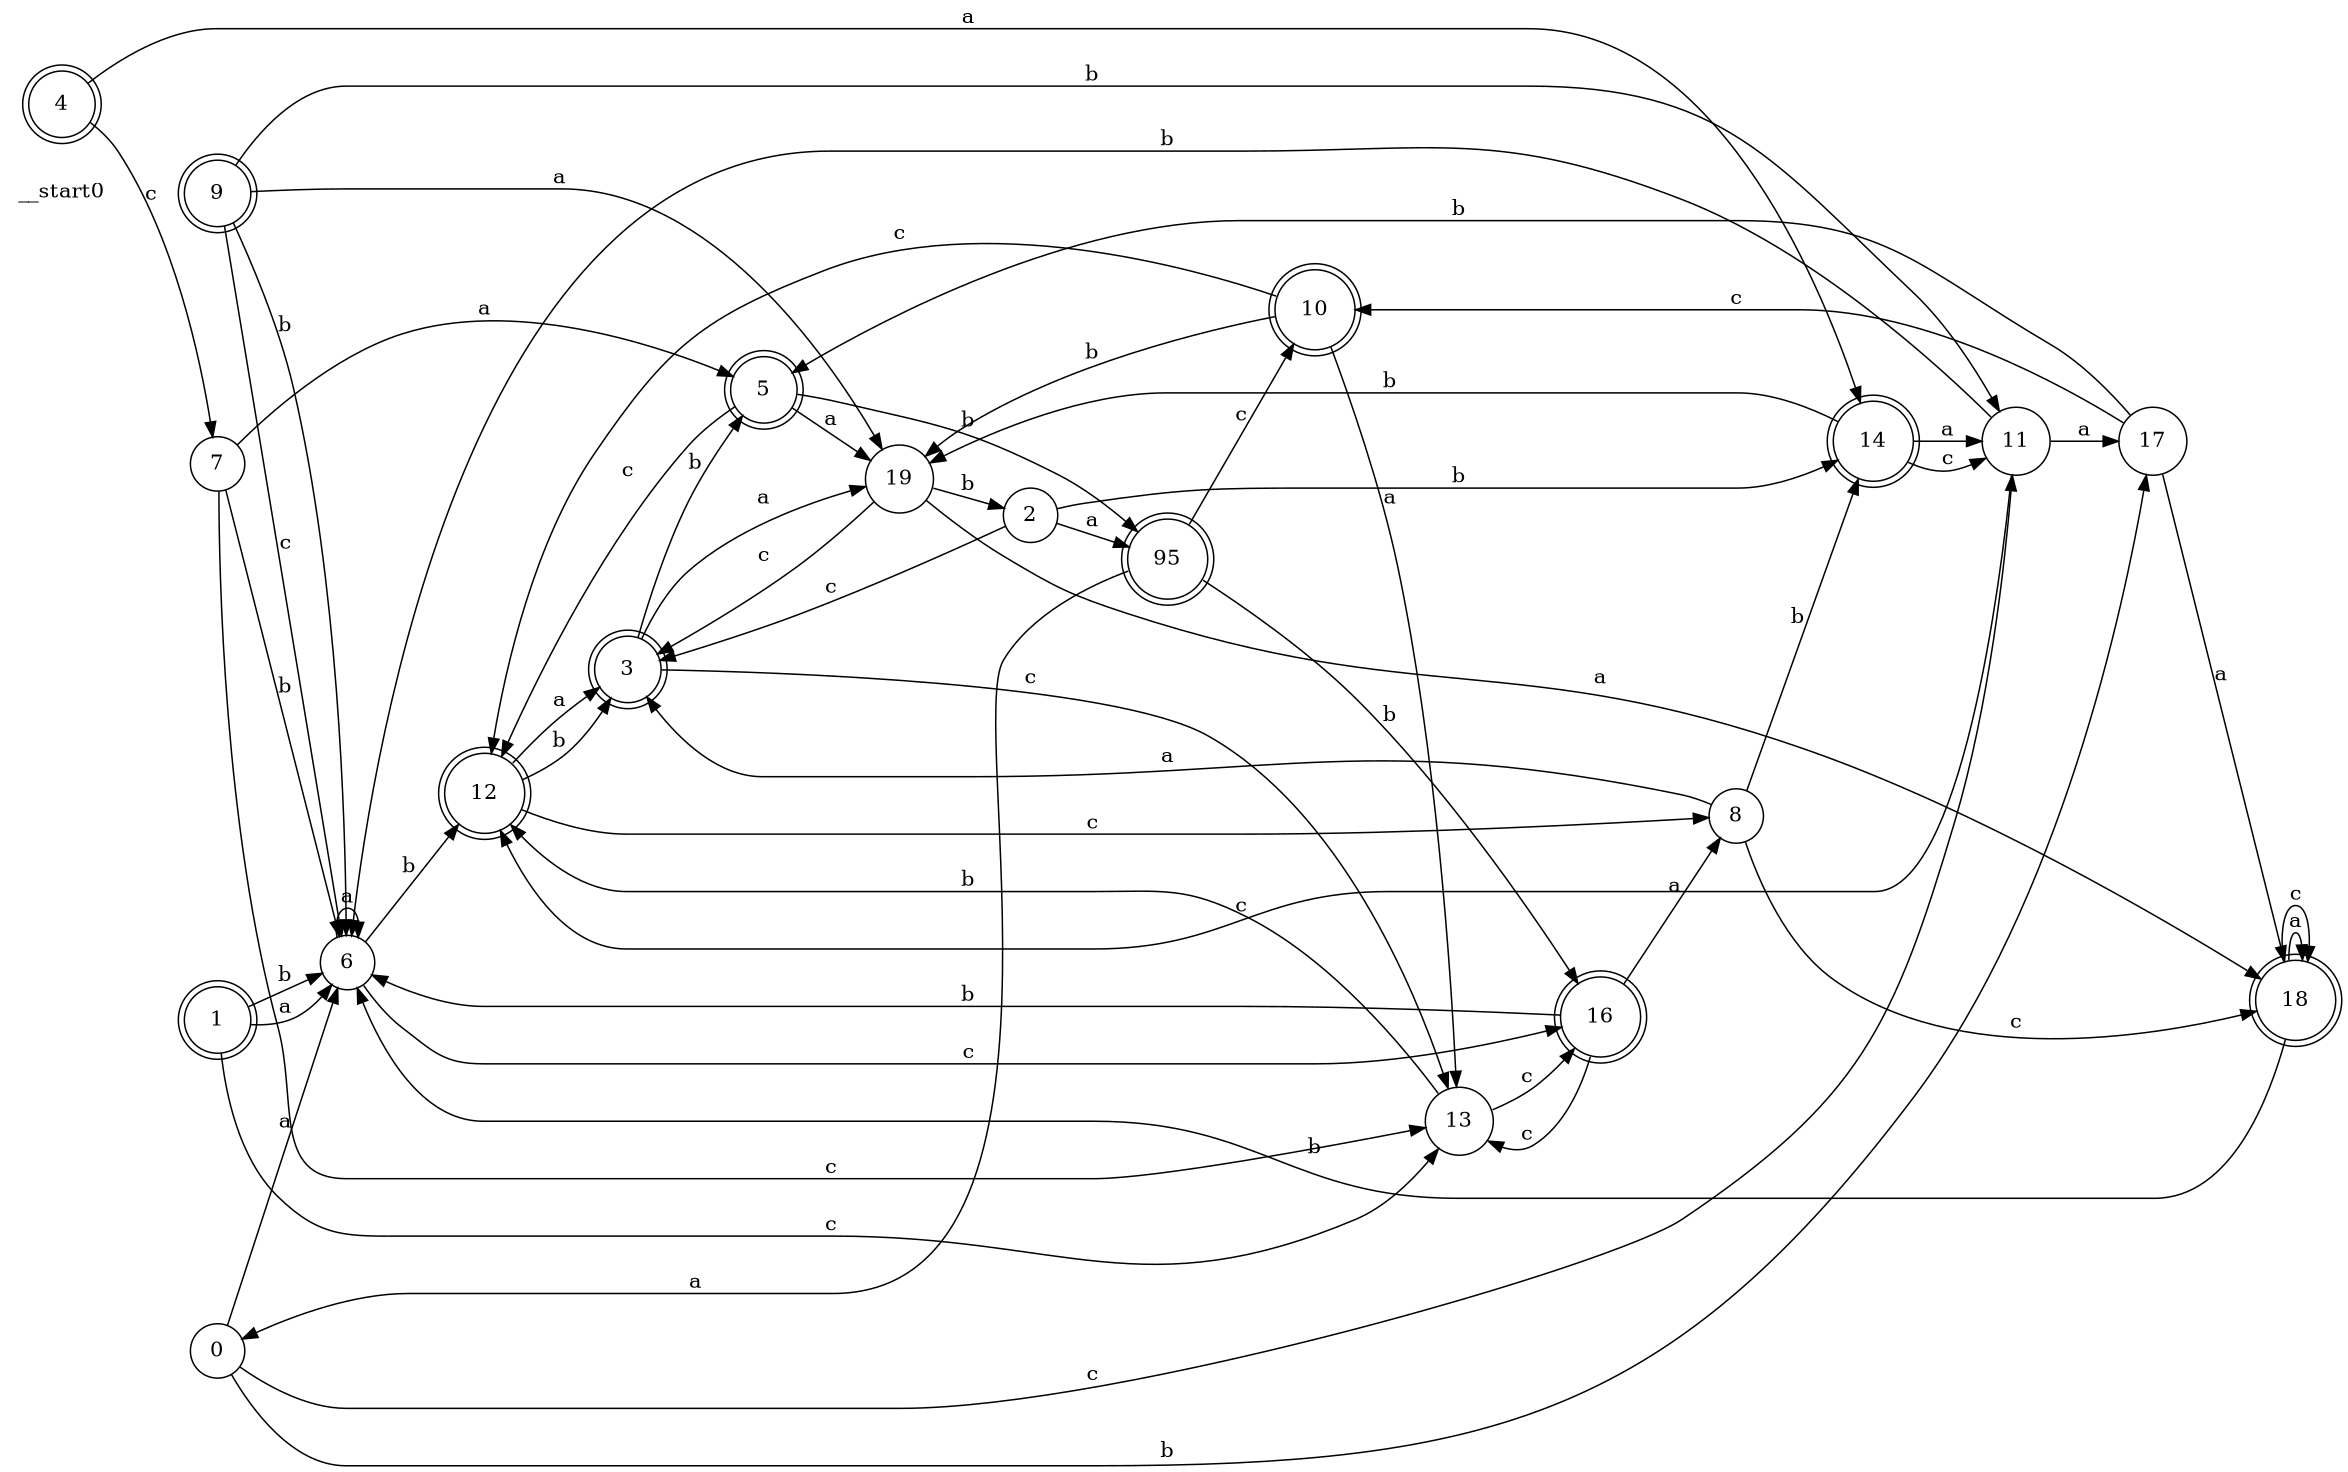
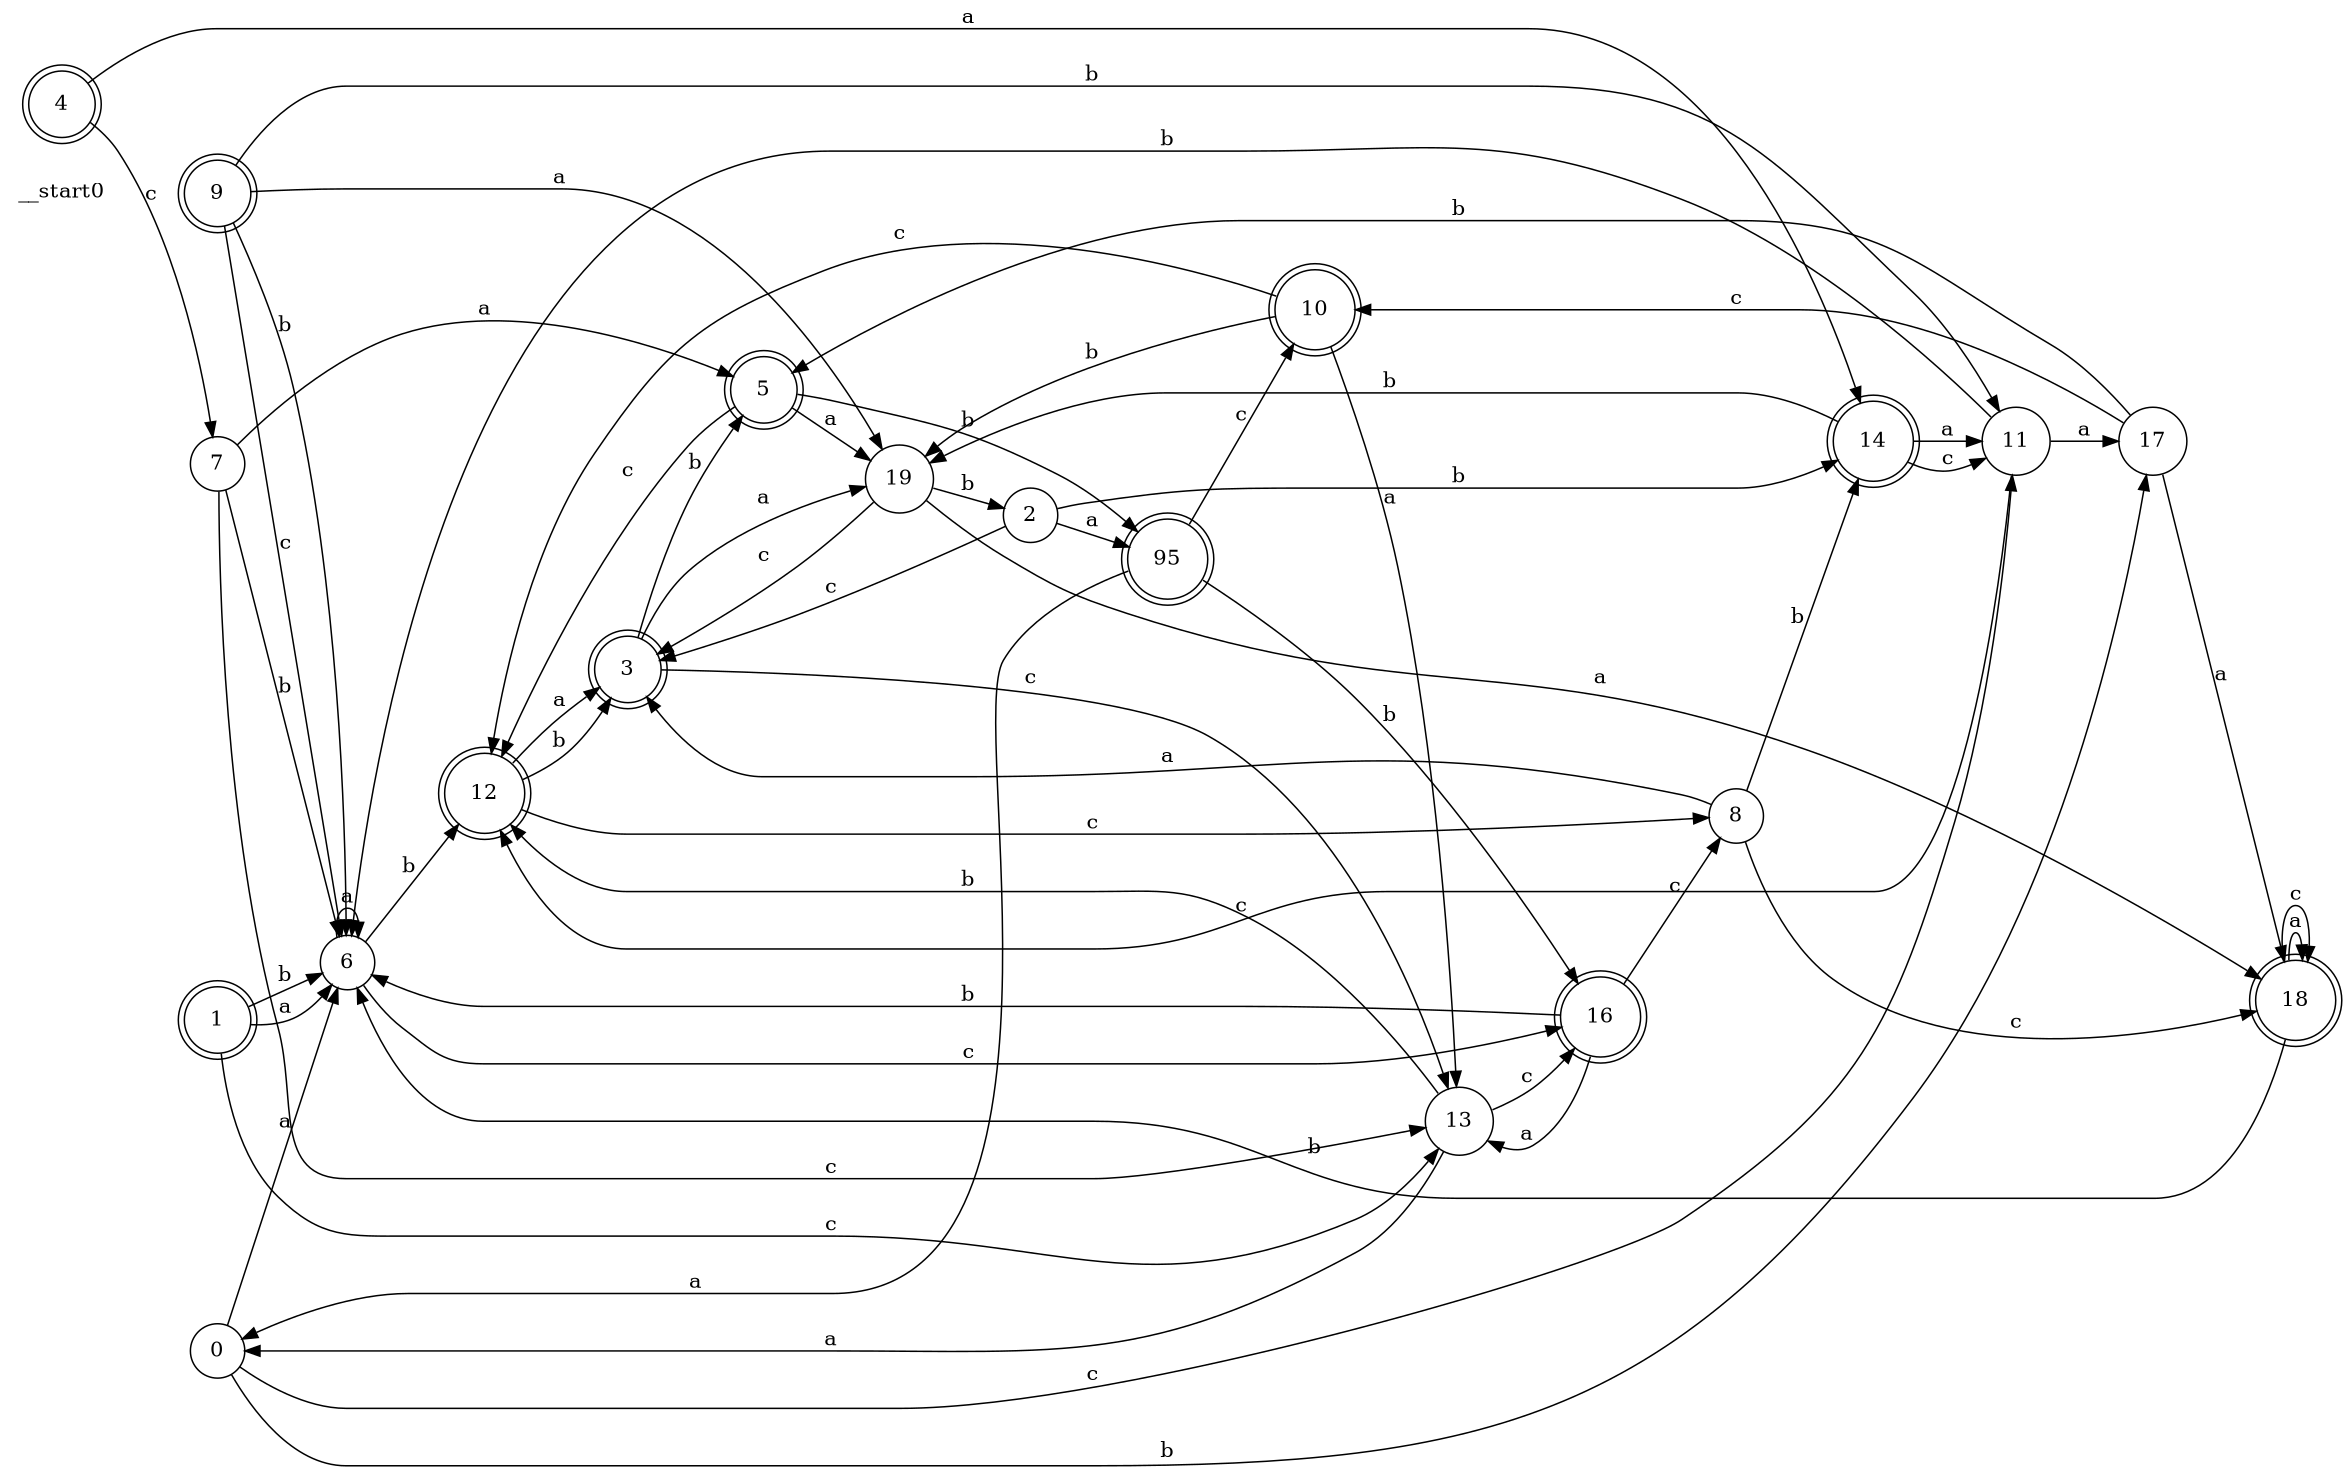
edge "16" -> "8": label "a" -> "c"
edge "16" -> "13": label "c" -> "a"
edge "13" -> "0": added, label "a"
